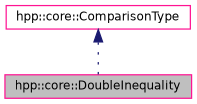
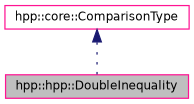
node "hpp::core::DoubleInequality": label "hpp::core::DoubleInequality" -> "hpp::hpp::DoubleInequality"
